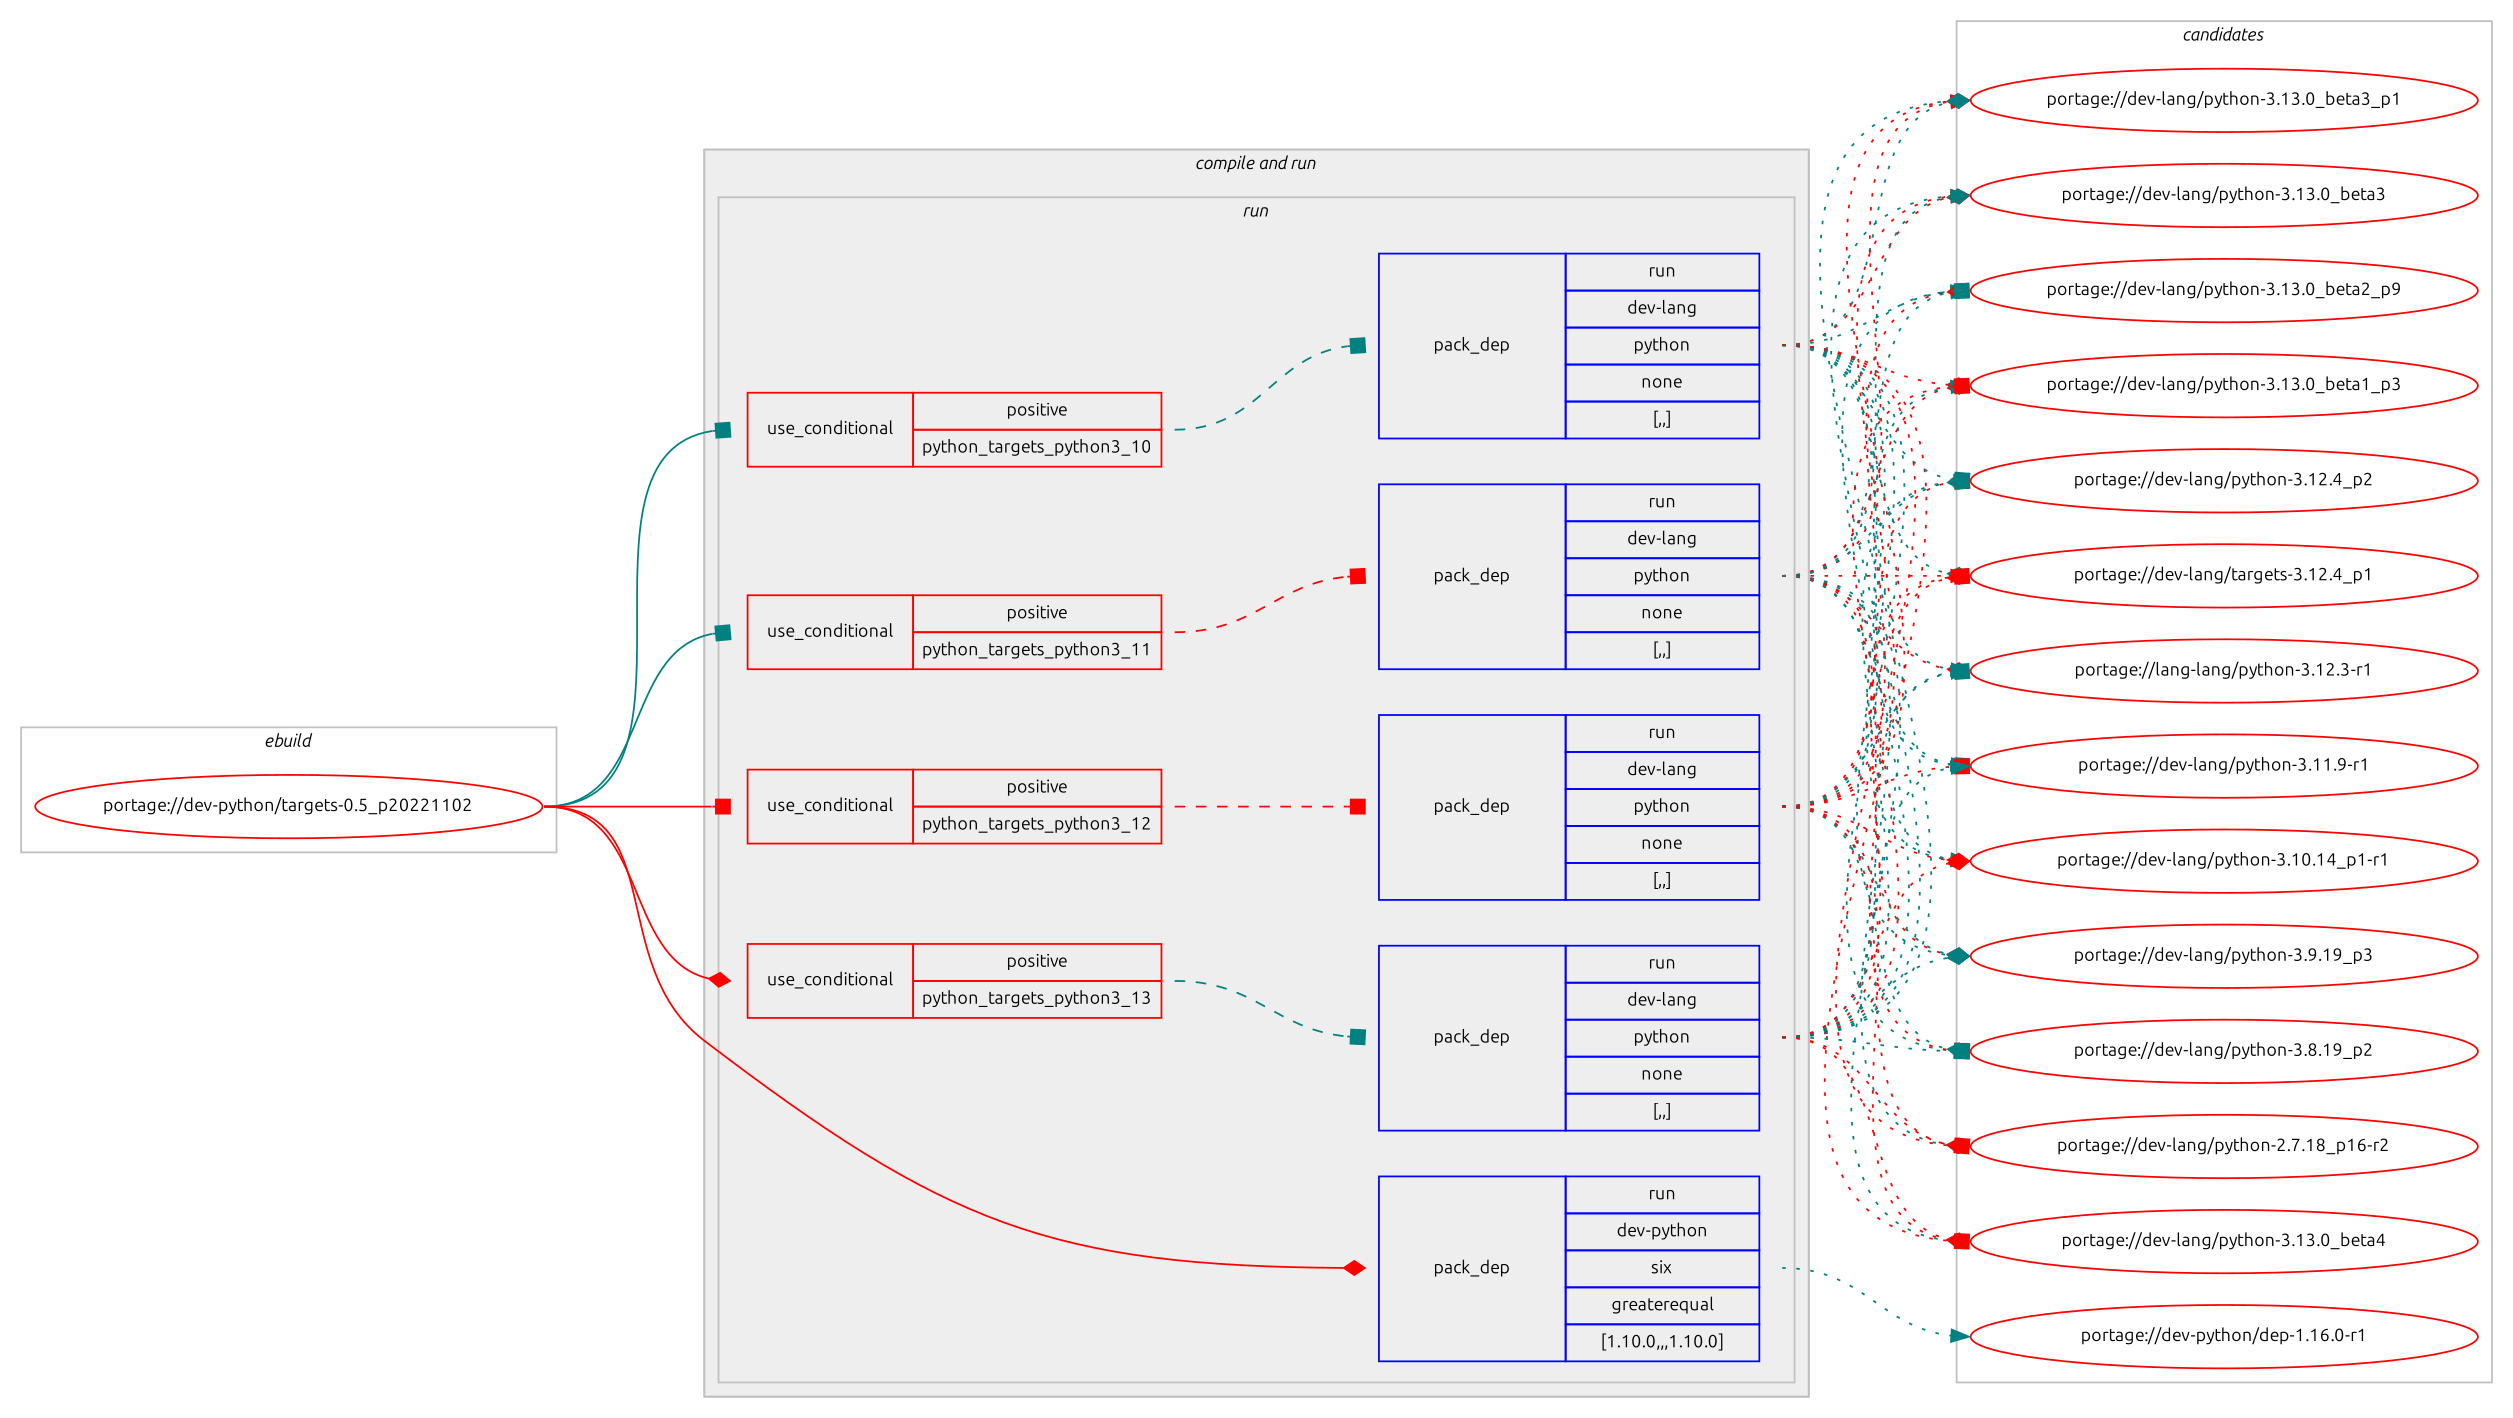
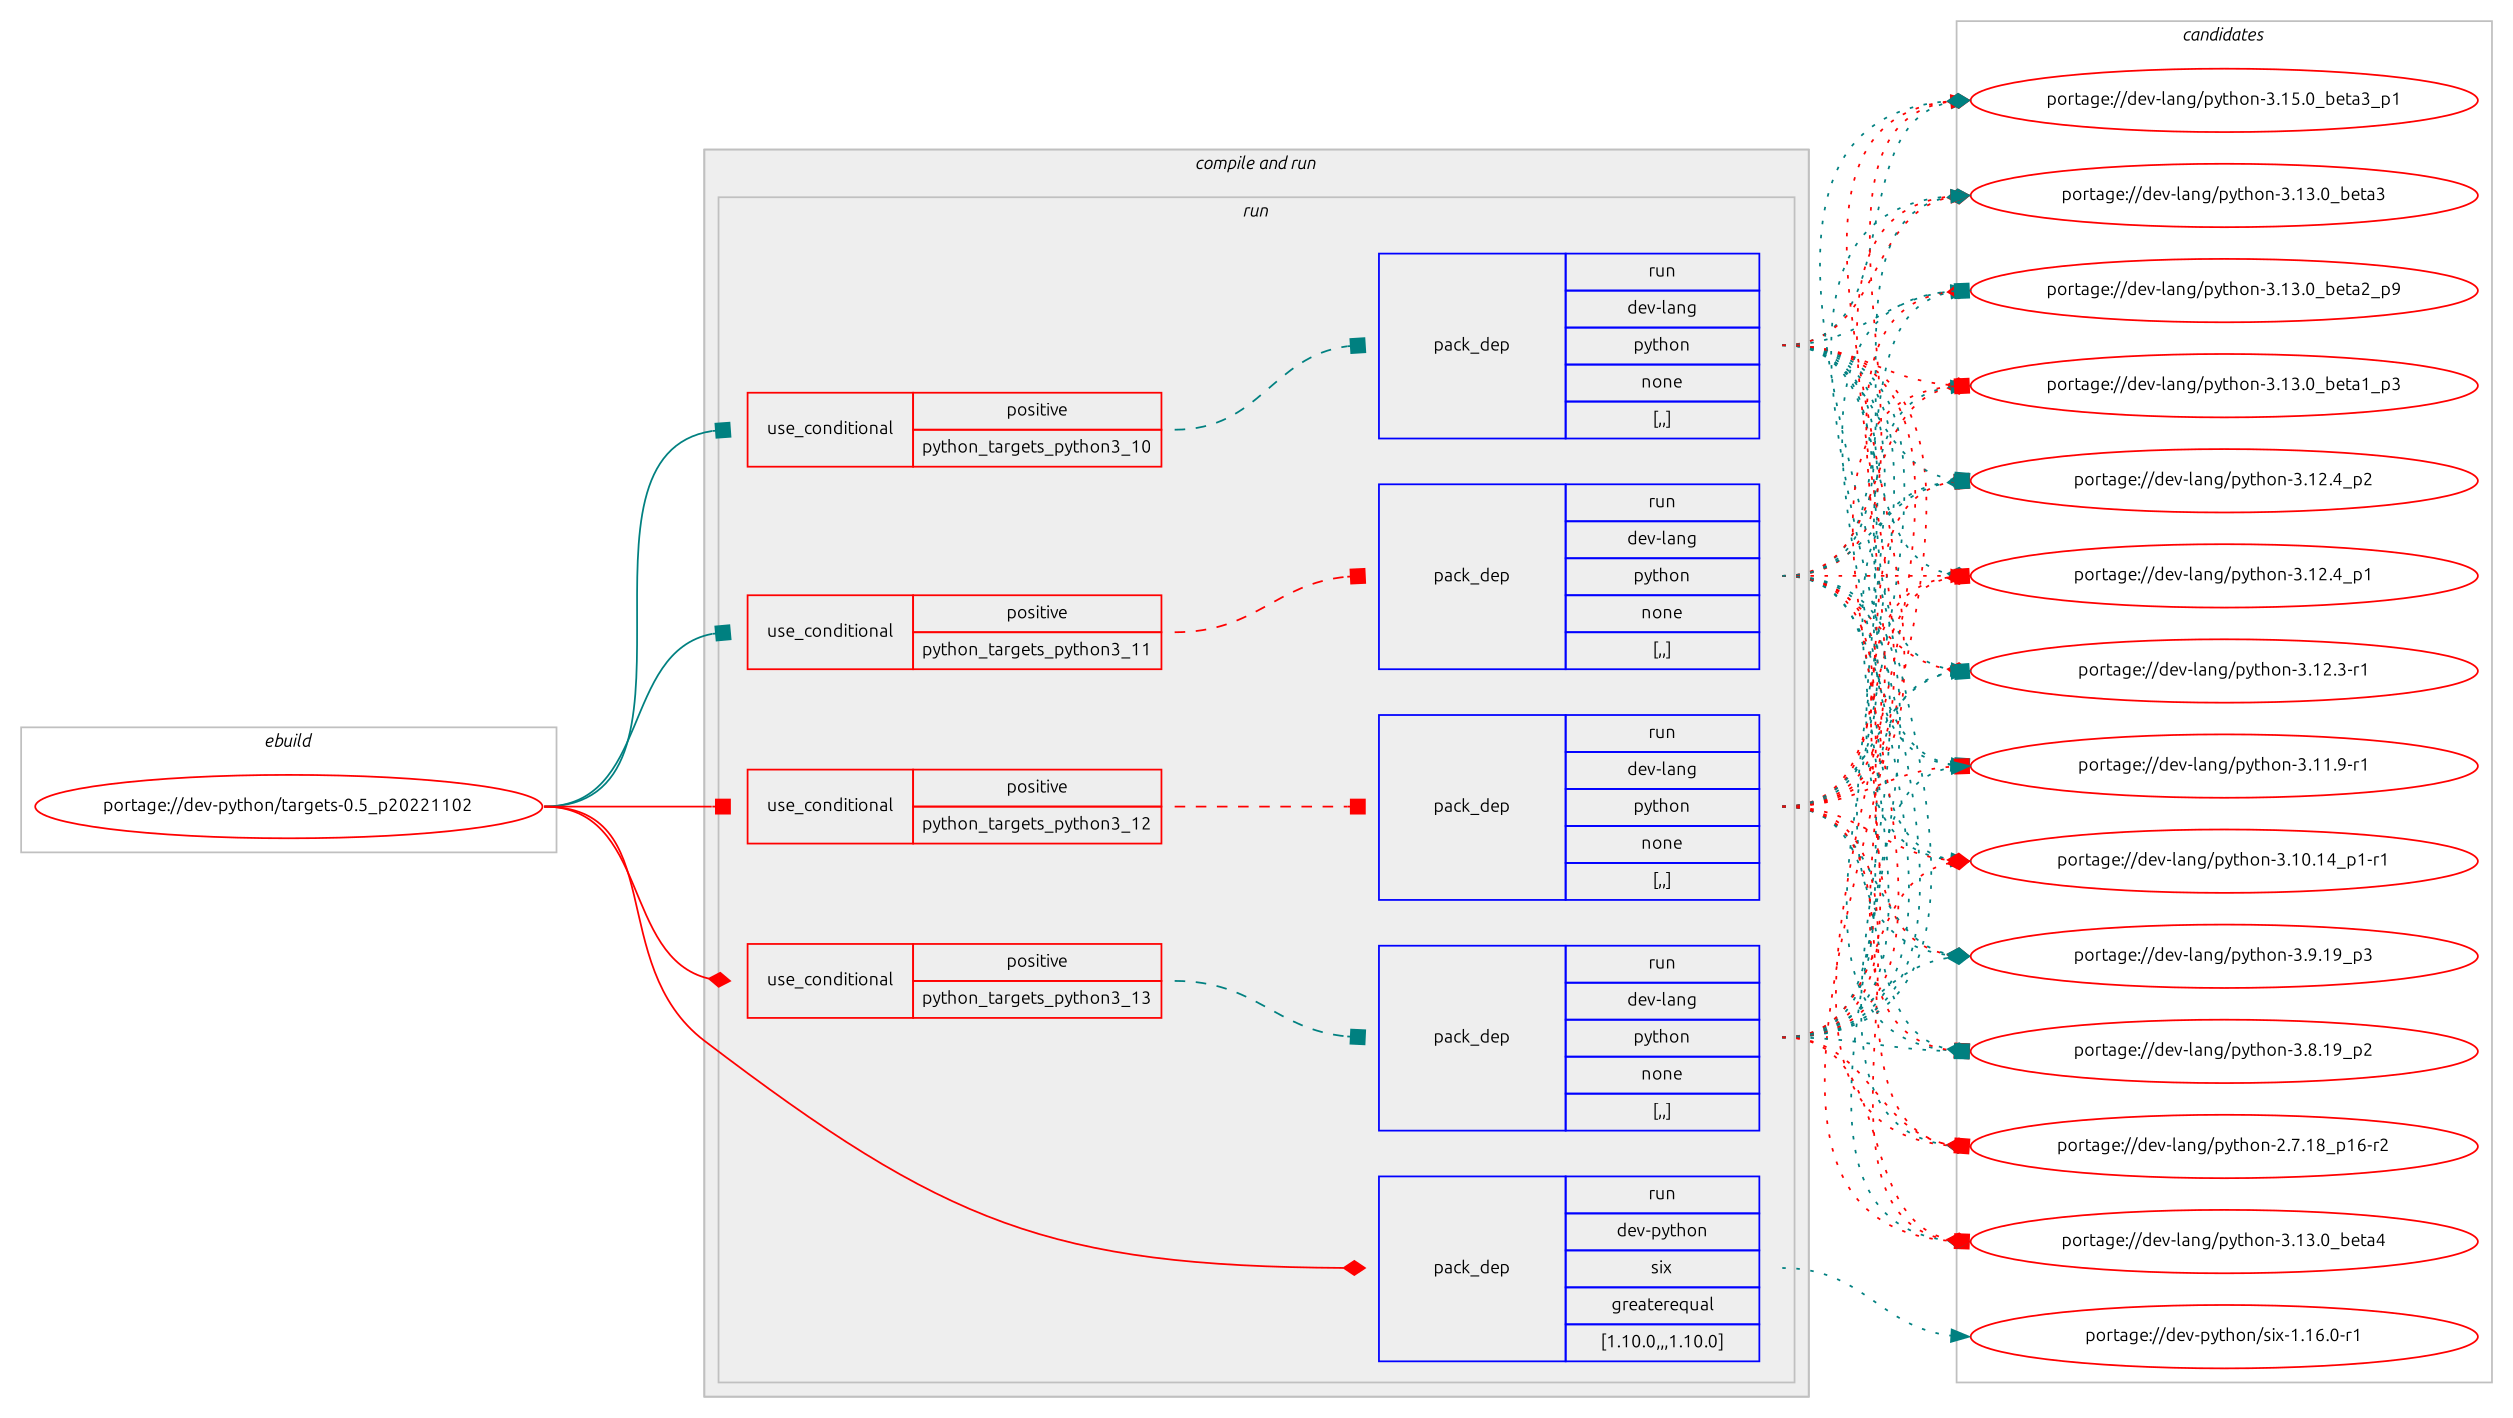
node "portage://dev-lang/python-3.13.0_beta3_p1": label "portage://dev-lang/python-3.13.0_beta3_p1" -> "portage://dev-lang/python-3.15.0_beta3_p1"
node "portage://dev-lang/targets-3.12.4_p1": label "portage://dev-lang/targets-3.12.4_p1" -> "portage://dev-lang/python-3.12.4_p1"
node "portage://lang-lang/python-3.12.3-r1": label "portage://lang-lang/python-3.12.3-r1" -> "portage://dev-lang/python-3.12.3-r1"
node "portage://dev-python/dep-1.16.0-r1": label "portage://dev-python/dep-1.16.0-r1" -> "portage://dev-python/six-1.16.0-r1"
